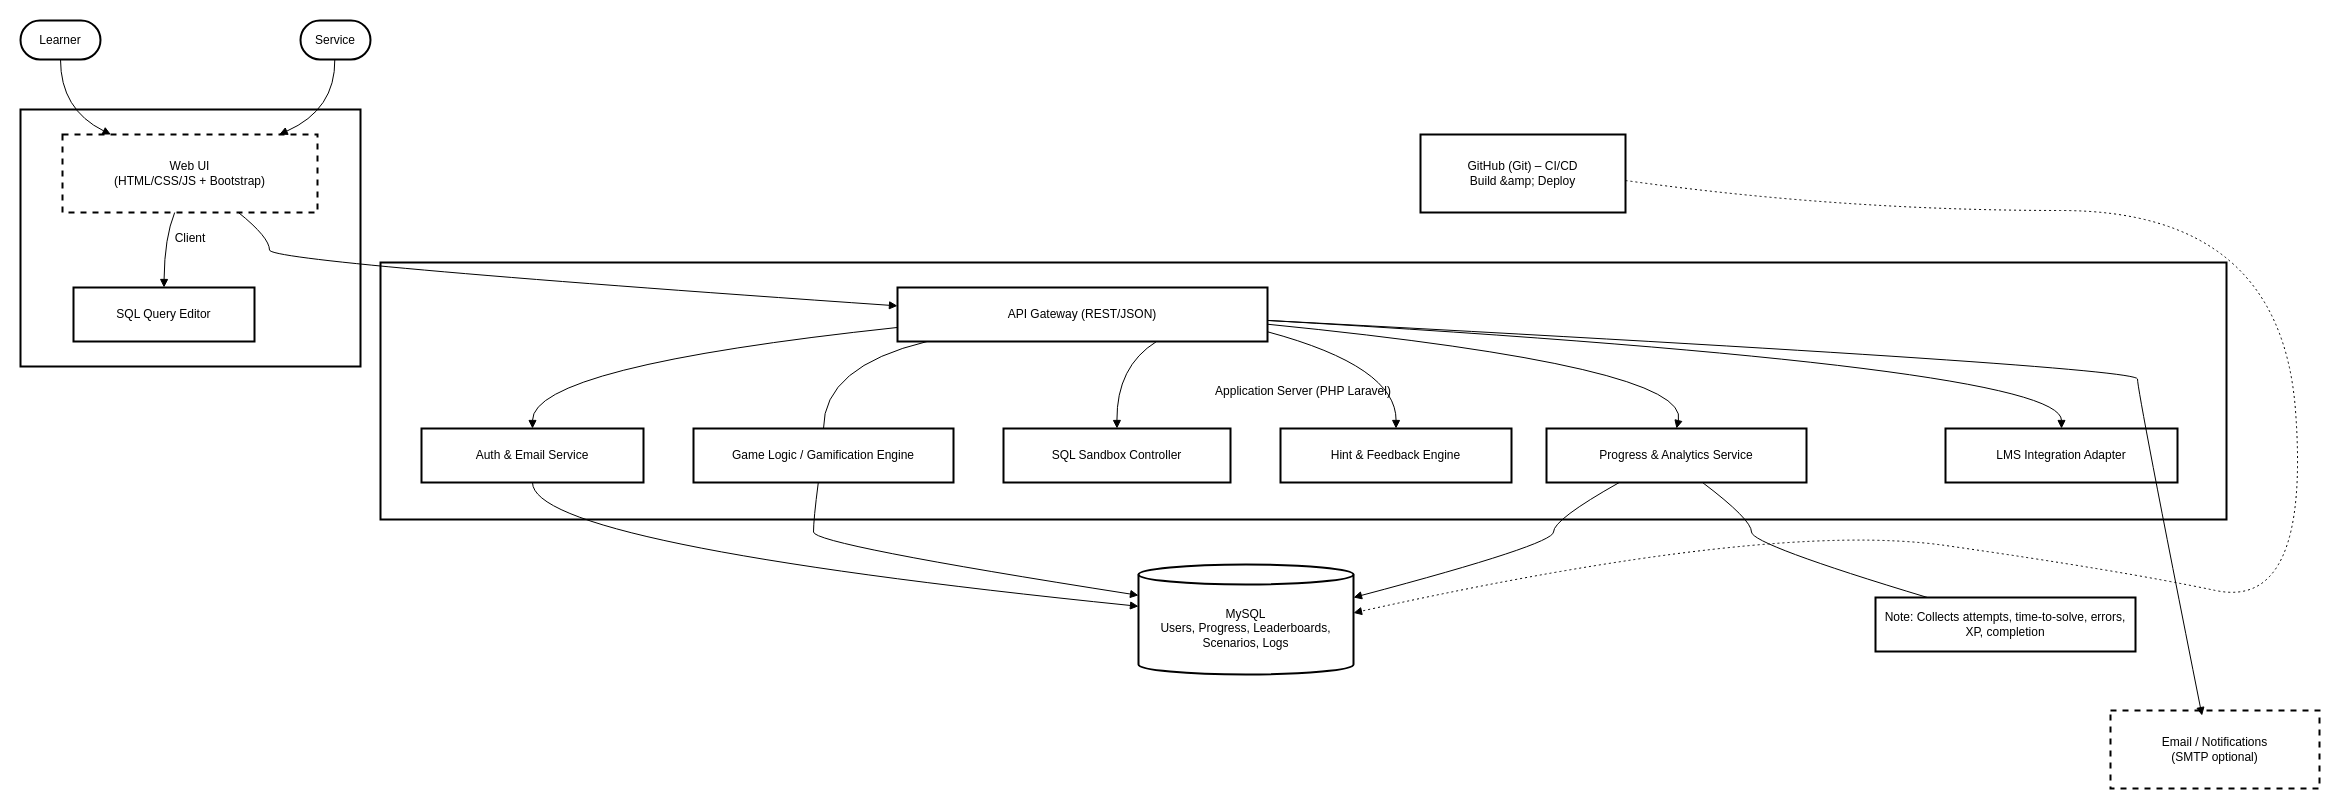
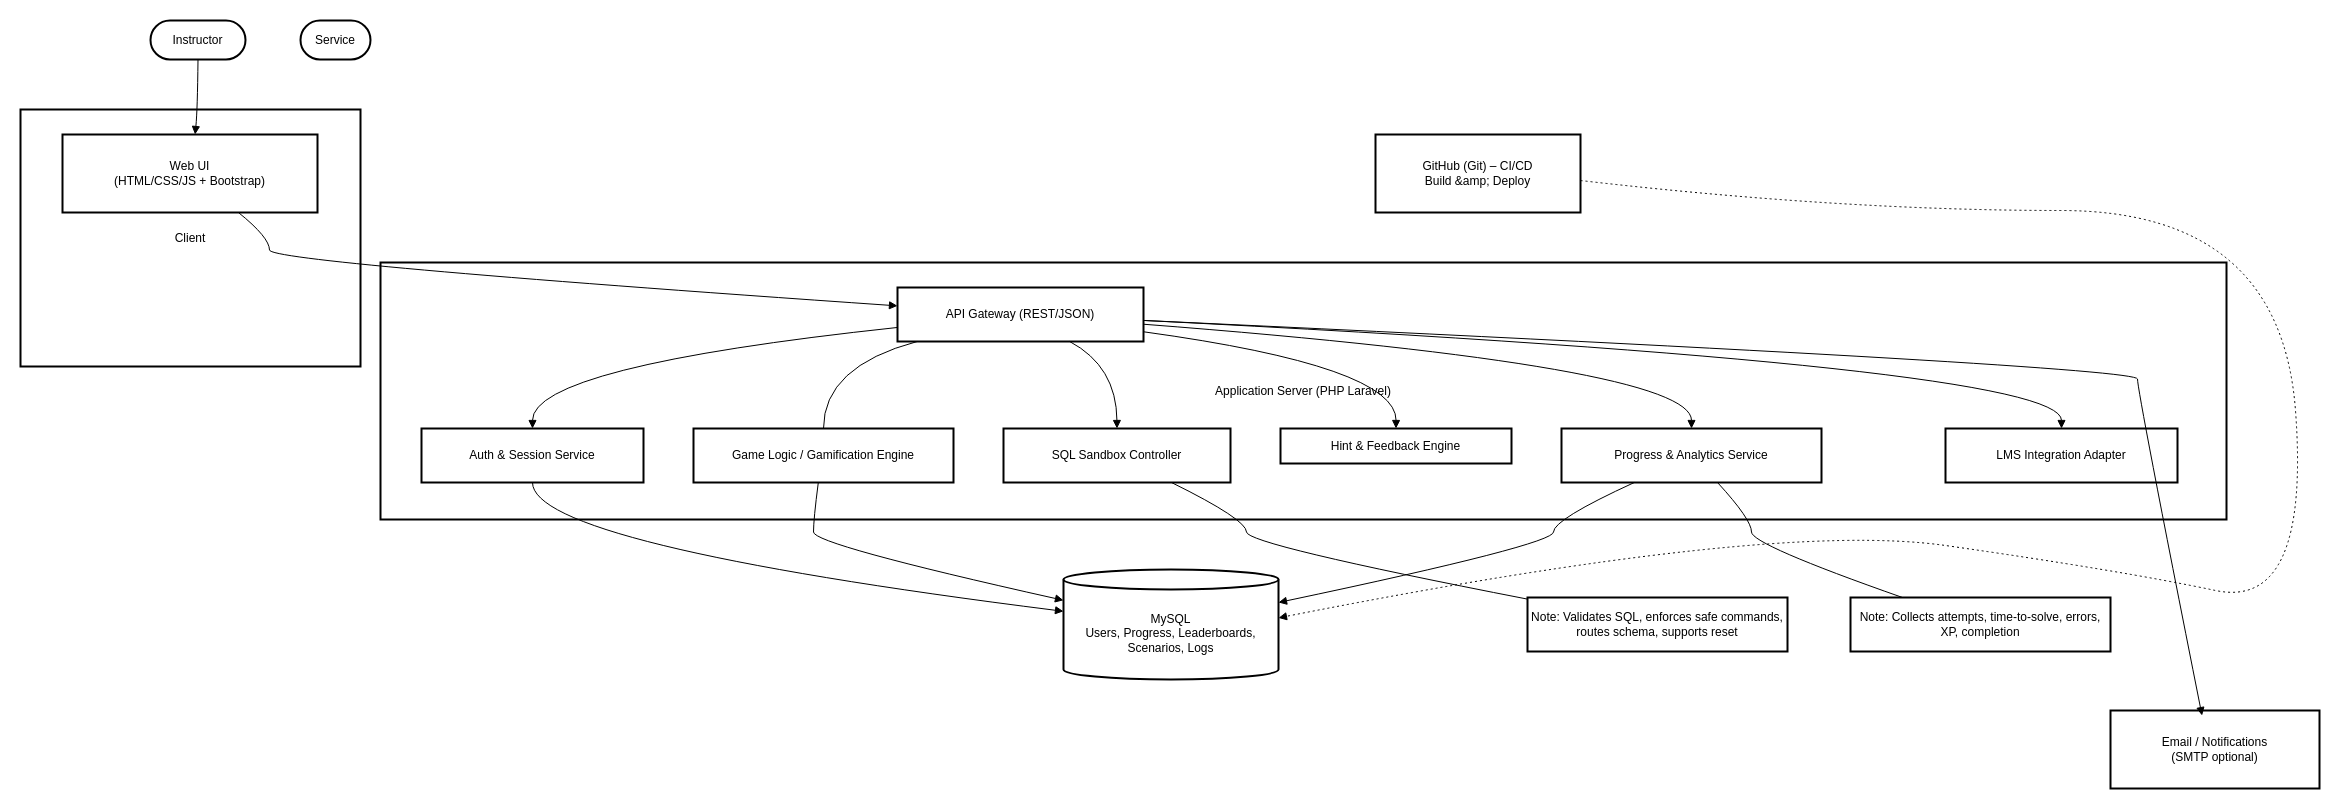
node "Learner": removed
node "Instructor": added
edge "Instructor" -> "Web UI (HTML/CSS/JS + Bootstrap)": added
edge "Learner" -> "Web UI (HTML/CSS/JS + Bootstrap)": removed
edge "Service" -> "Web UI (HTML/CSS/JS + Bootstrap)": removed
node "Web UI (HTML/CSS/JS + Bootstrap)": style dashed -> solid
node "GitHub (Git) – CI/CD Build &amp; Deploy": moved (1523, 174) -> (1478, 174)
edge "Web UI (HTML/CSS/JS + Bootstrap)" -> "SQL Query Editor": removed
node "SQL Query Editor": removed
node "API Gateway (REST/JSON)": size 370x54 -> 246x54
node "Auth & Email Service": label "Auth & Email Service" -> "Auth & Session Service"
node "Hint & Feedback Engine": size 231x54 -> 231x35
node "Progress & Analytics Service": moved (1677, 456) -> (1692, 456)
edge "SQL Sandbox Controller" -- "Note: Validates SQL, enforces safe commands, routes schema, supports reset": added
node "MySQL Users, Progress, Leaderboards, Scenarios, Logs": moved (1246, 620) -> (1171, 625)
node "Note: Validates SQL, enforces safe commands, routes schema, supports reset": added
node "Note: Collects attempts, time-to-solve, errors, XP, completion": moved (2006, 625) -> (1981, 625)
node "Email / Notifications (SMTP optional)": style dashed -> solid
